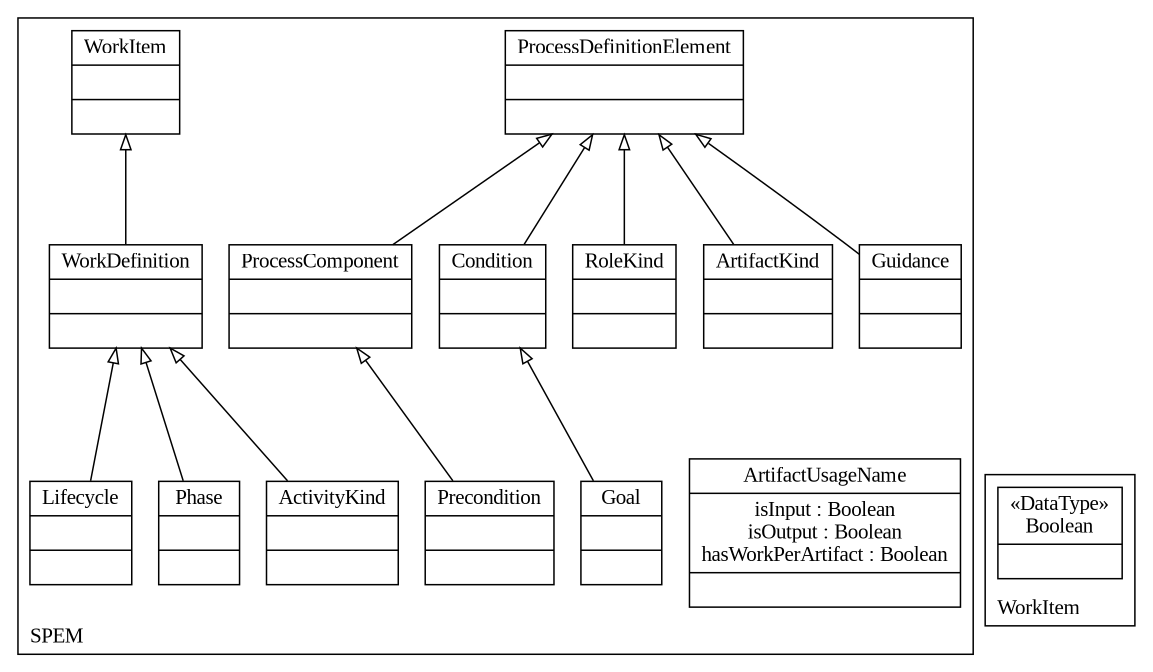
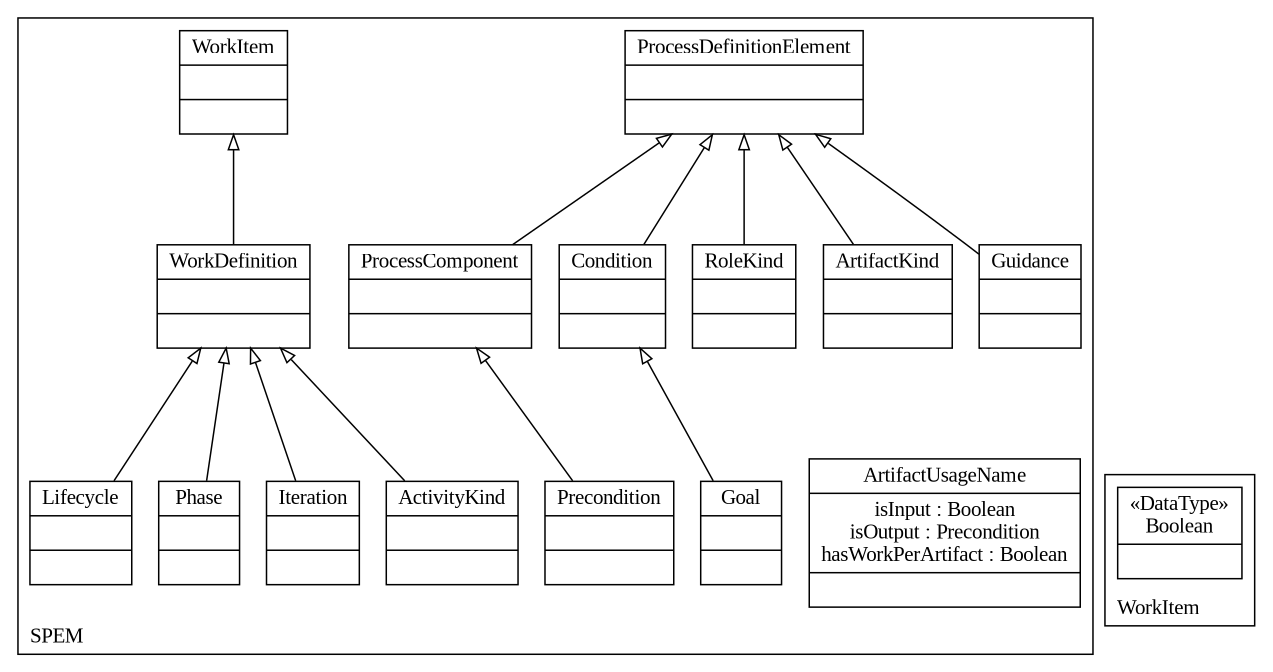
node "ArtifactUsageName": text "isOutput : Boolean" -> "isOutput : Precondition"
node "Iteration": added
